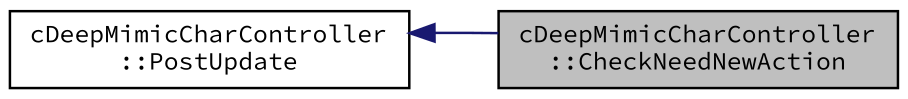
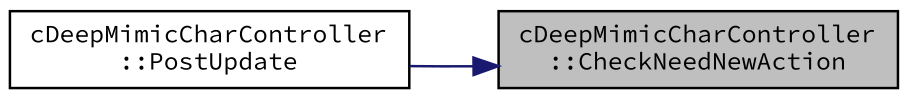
edge "cDeepMimicCharController ::CheckNeedNewAction" -> "cDeepMimicCharController ::PostUpdate": reversed
